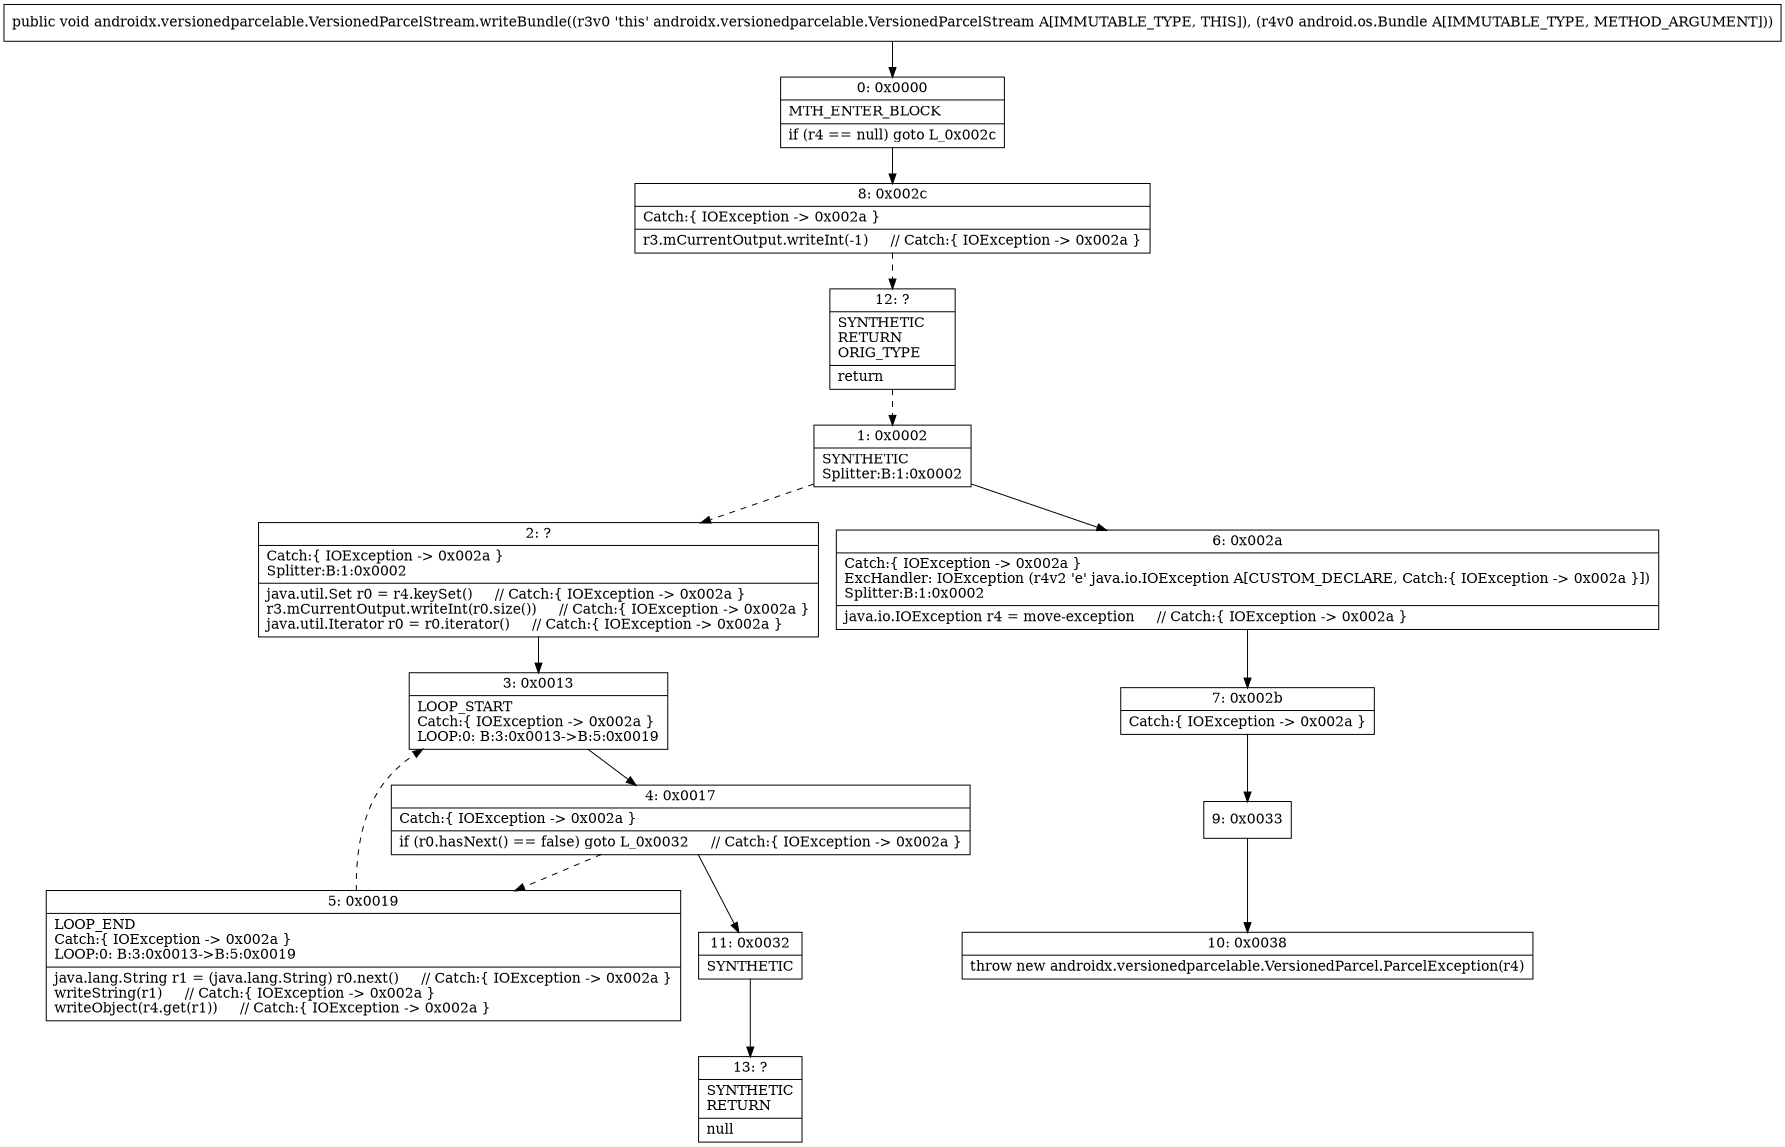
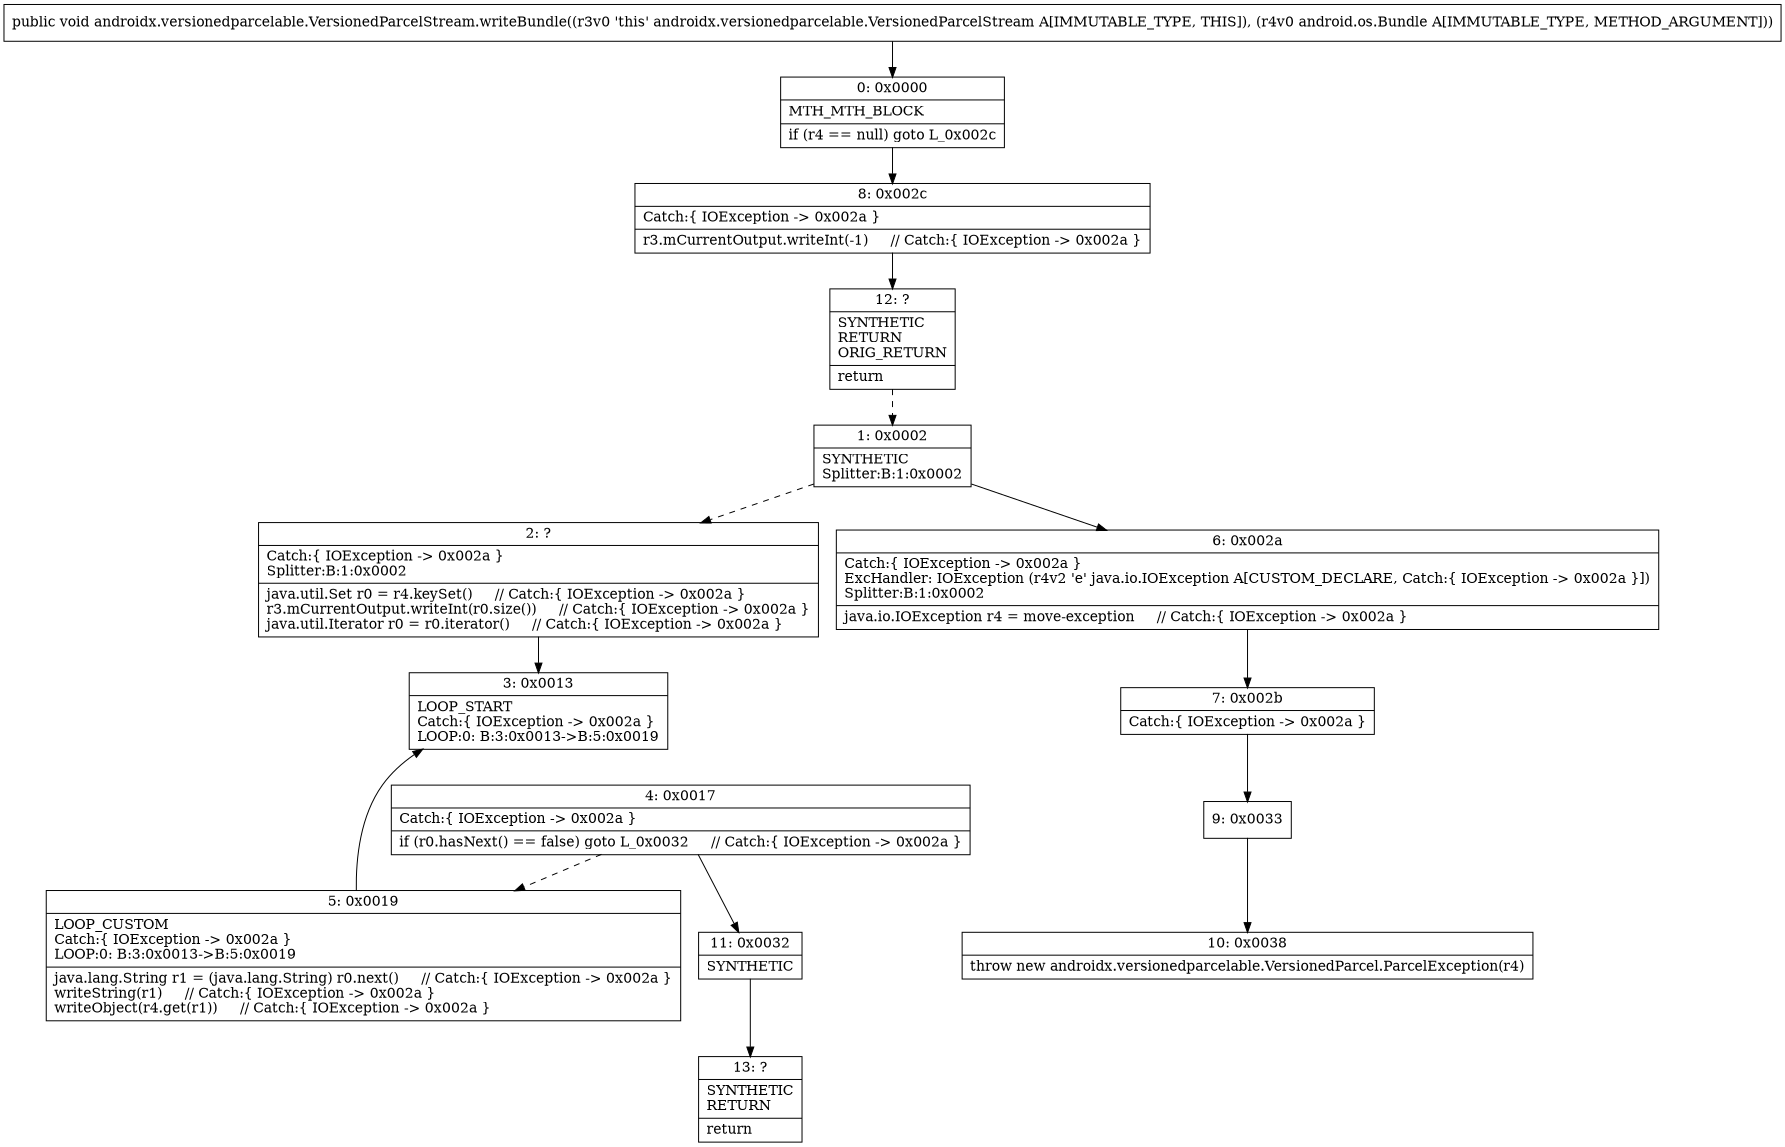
node "0: 0x0000": text "MTH_ENTER_BLOCK" -> "MTH_MTH_BLOCK"
edge "8: 0x002c" -> "12: ?": style dashed -> solid
node "12: ?": text "ORIG_TYPE" -> "ORIG_RETURN"
edge "3: 0x0013" -> "4: 0x0017": removed
edge "5: 0x0019" -> "3: 0x0013": style dashed -> solid
node "5: 0x0019": text "LOOP_END" -> "LOOP_CUSTOM"
node "13: ?": text "null" -> "return"
